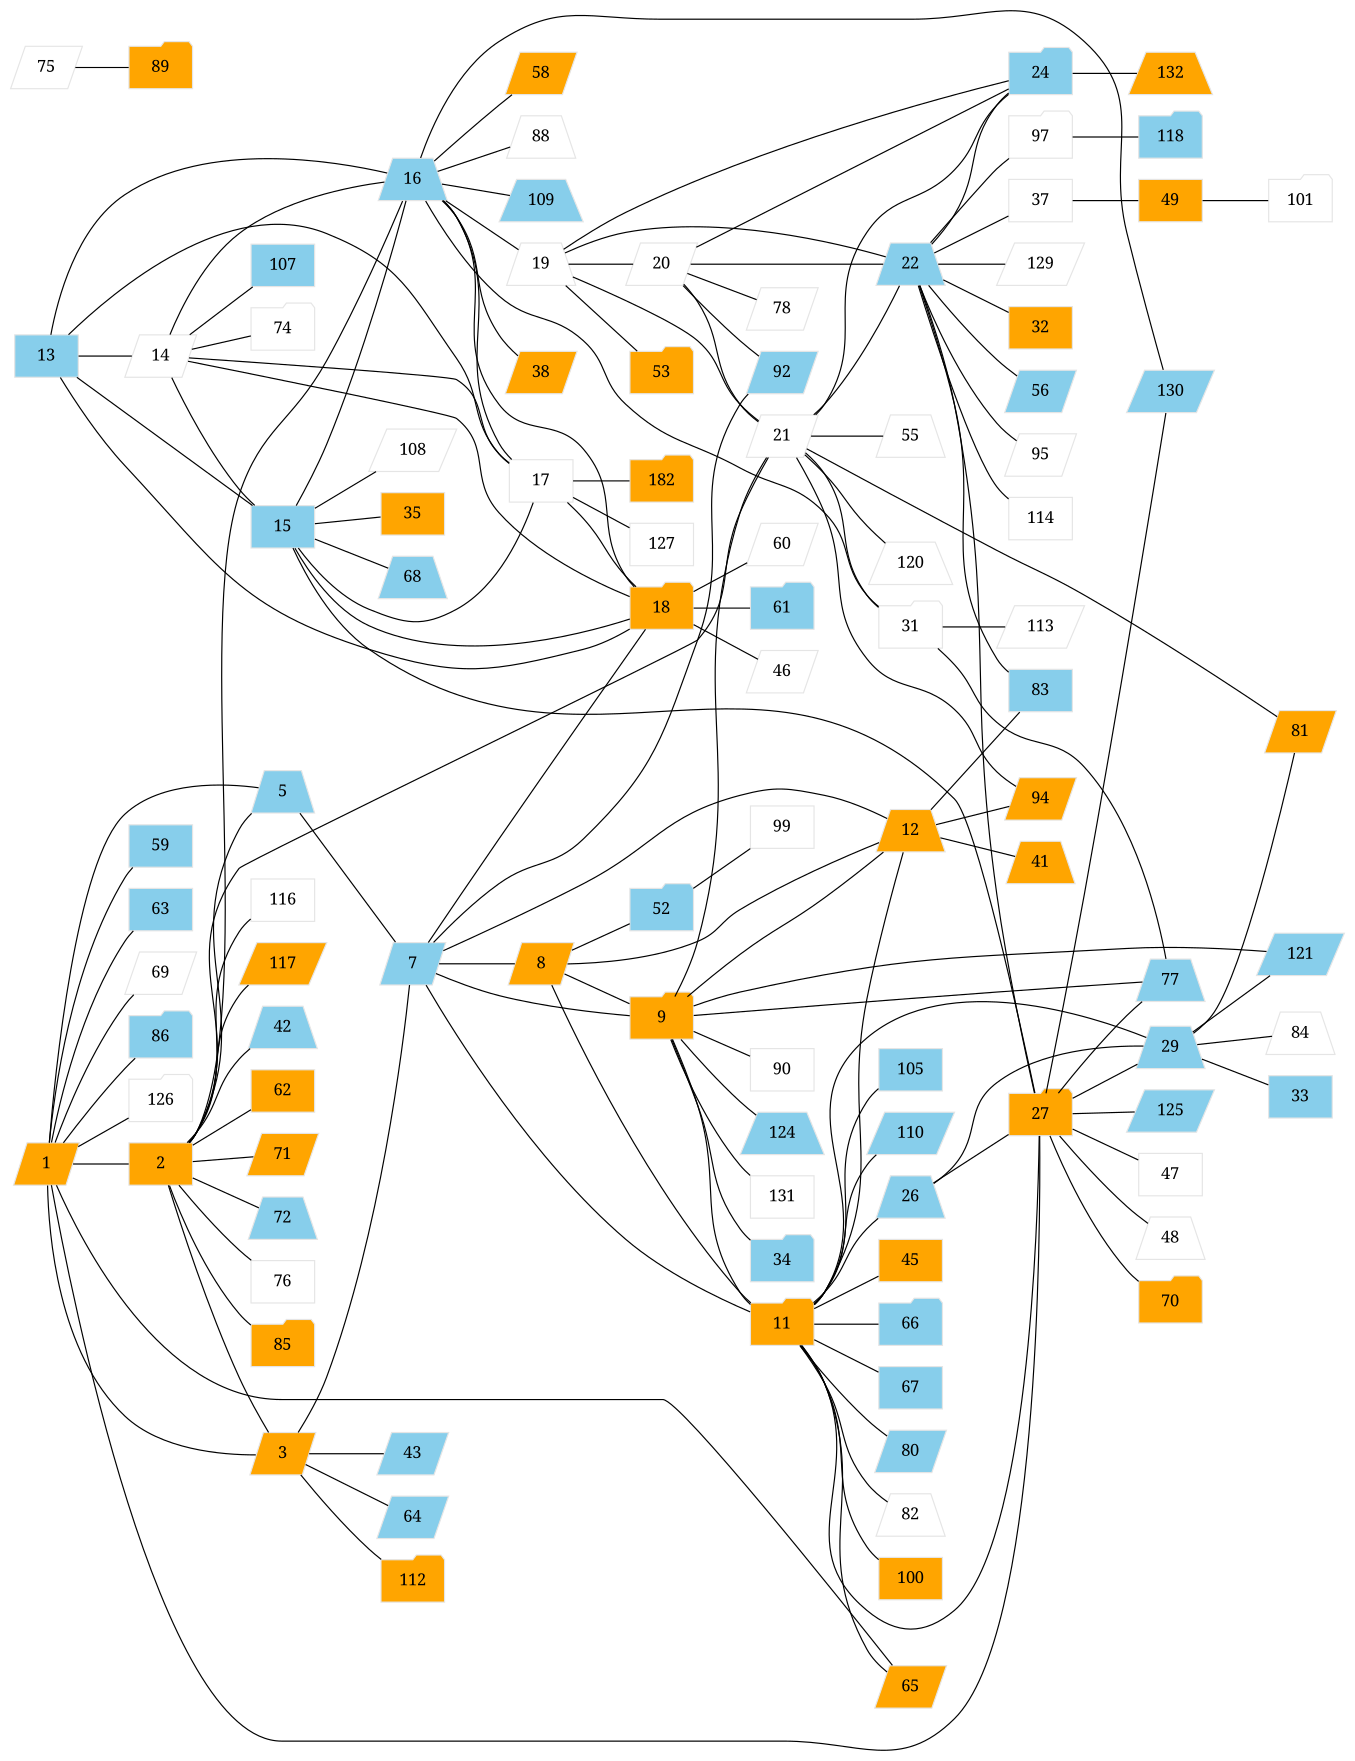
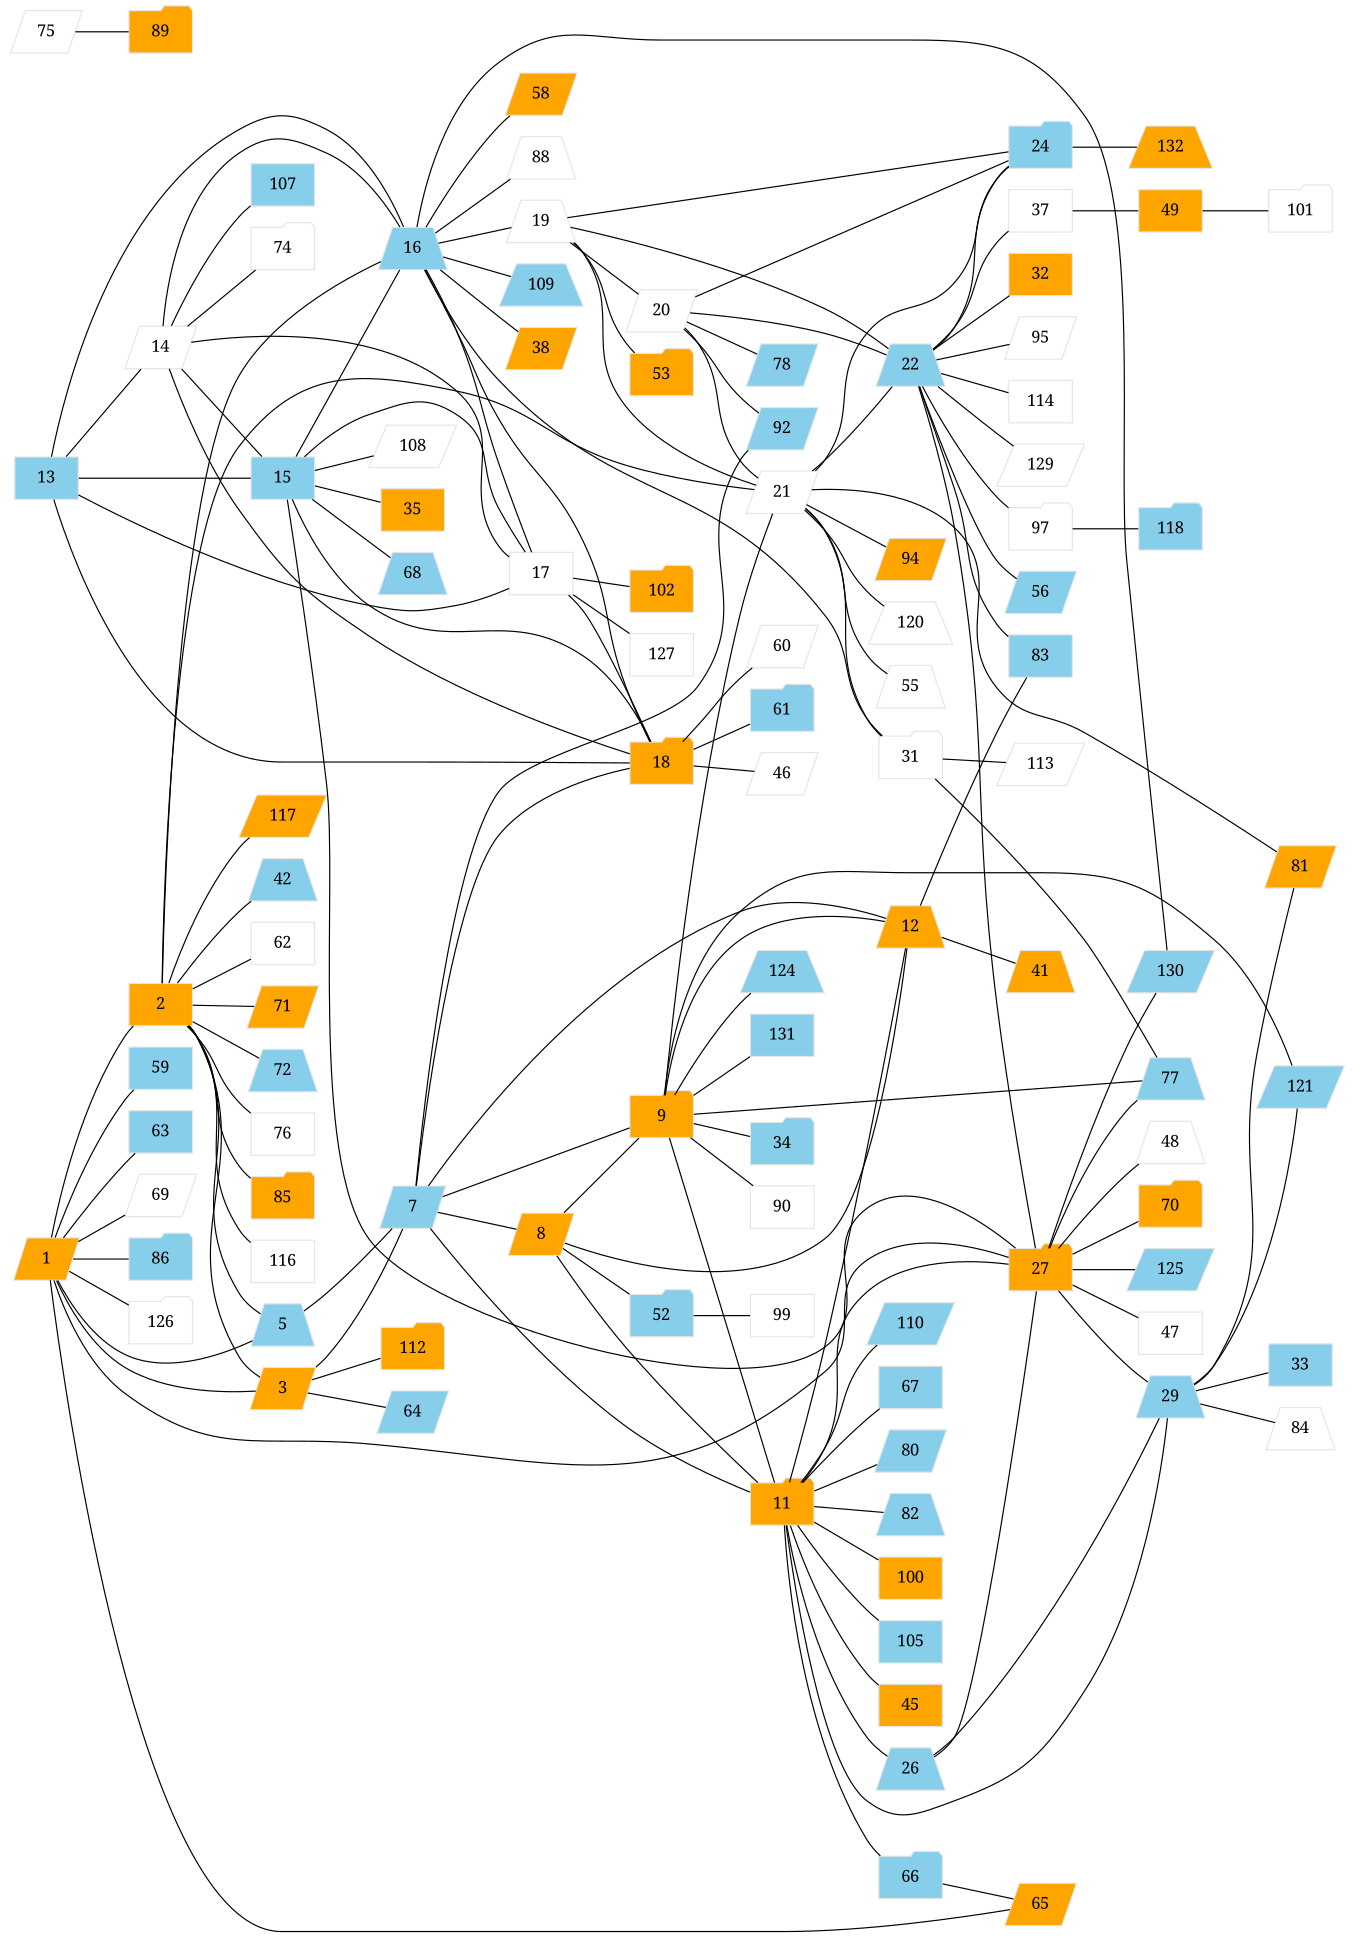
node "78": fillcolor white -> skyblue
node "182": label "182" -> "102"
edge "94" -- "12": removed
node "62": fillcolor orange -> white
node "131": fillcolor white -> skyblue
node "43": removed
edge "11" -- "65": now "66" -- "65"
node "82": fillcolor white -> skyblue
